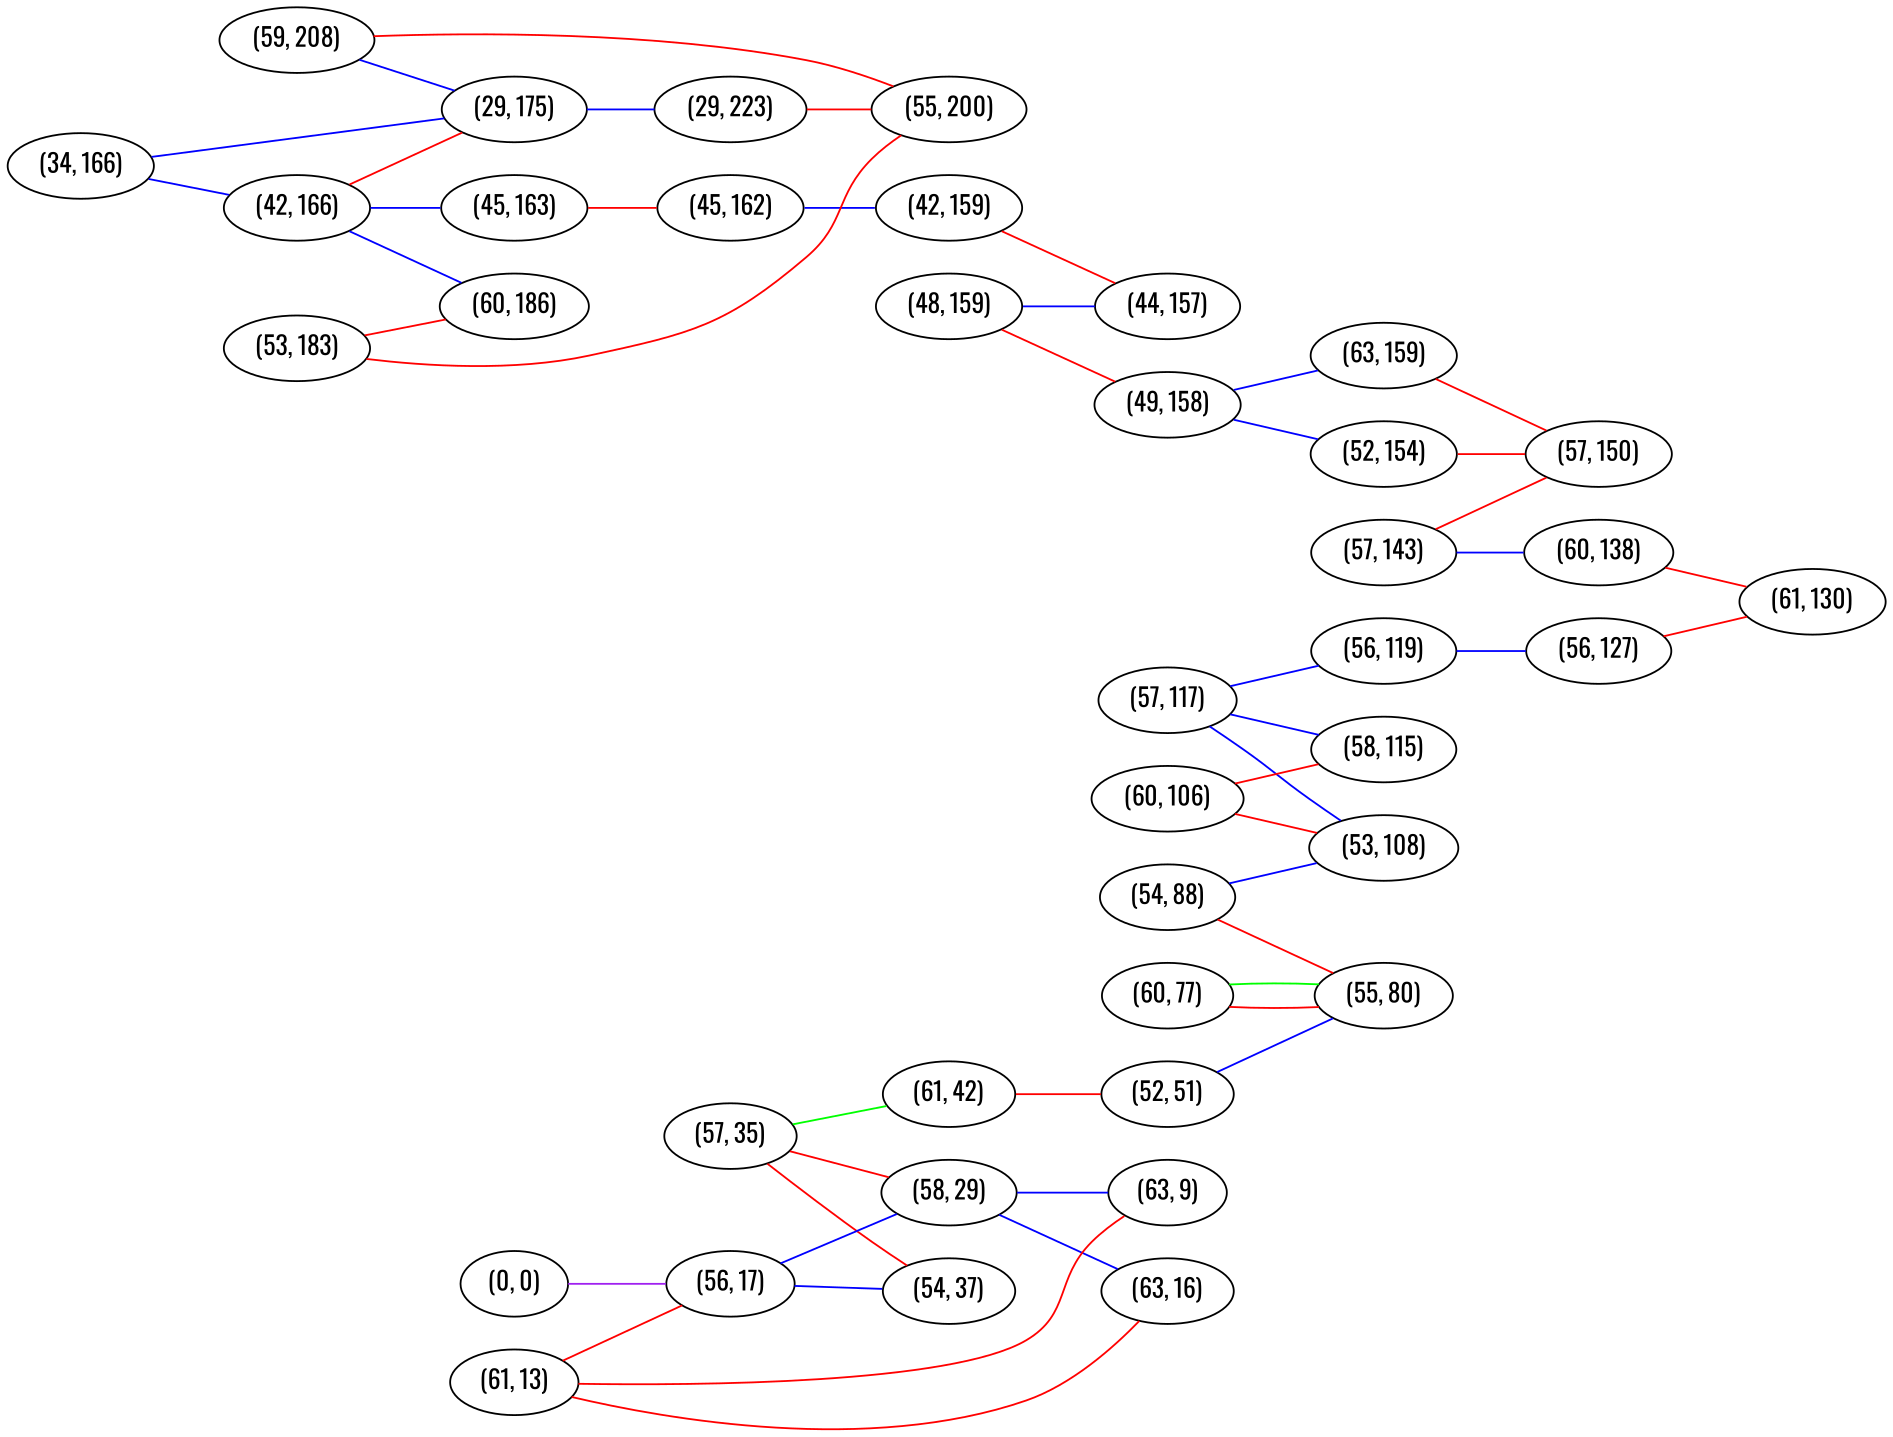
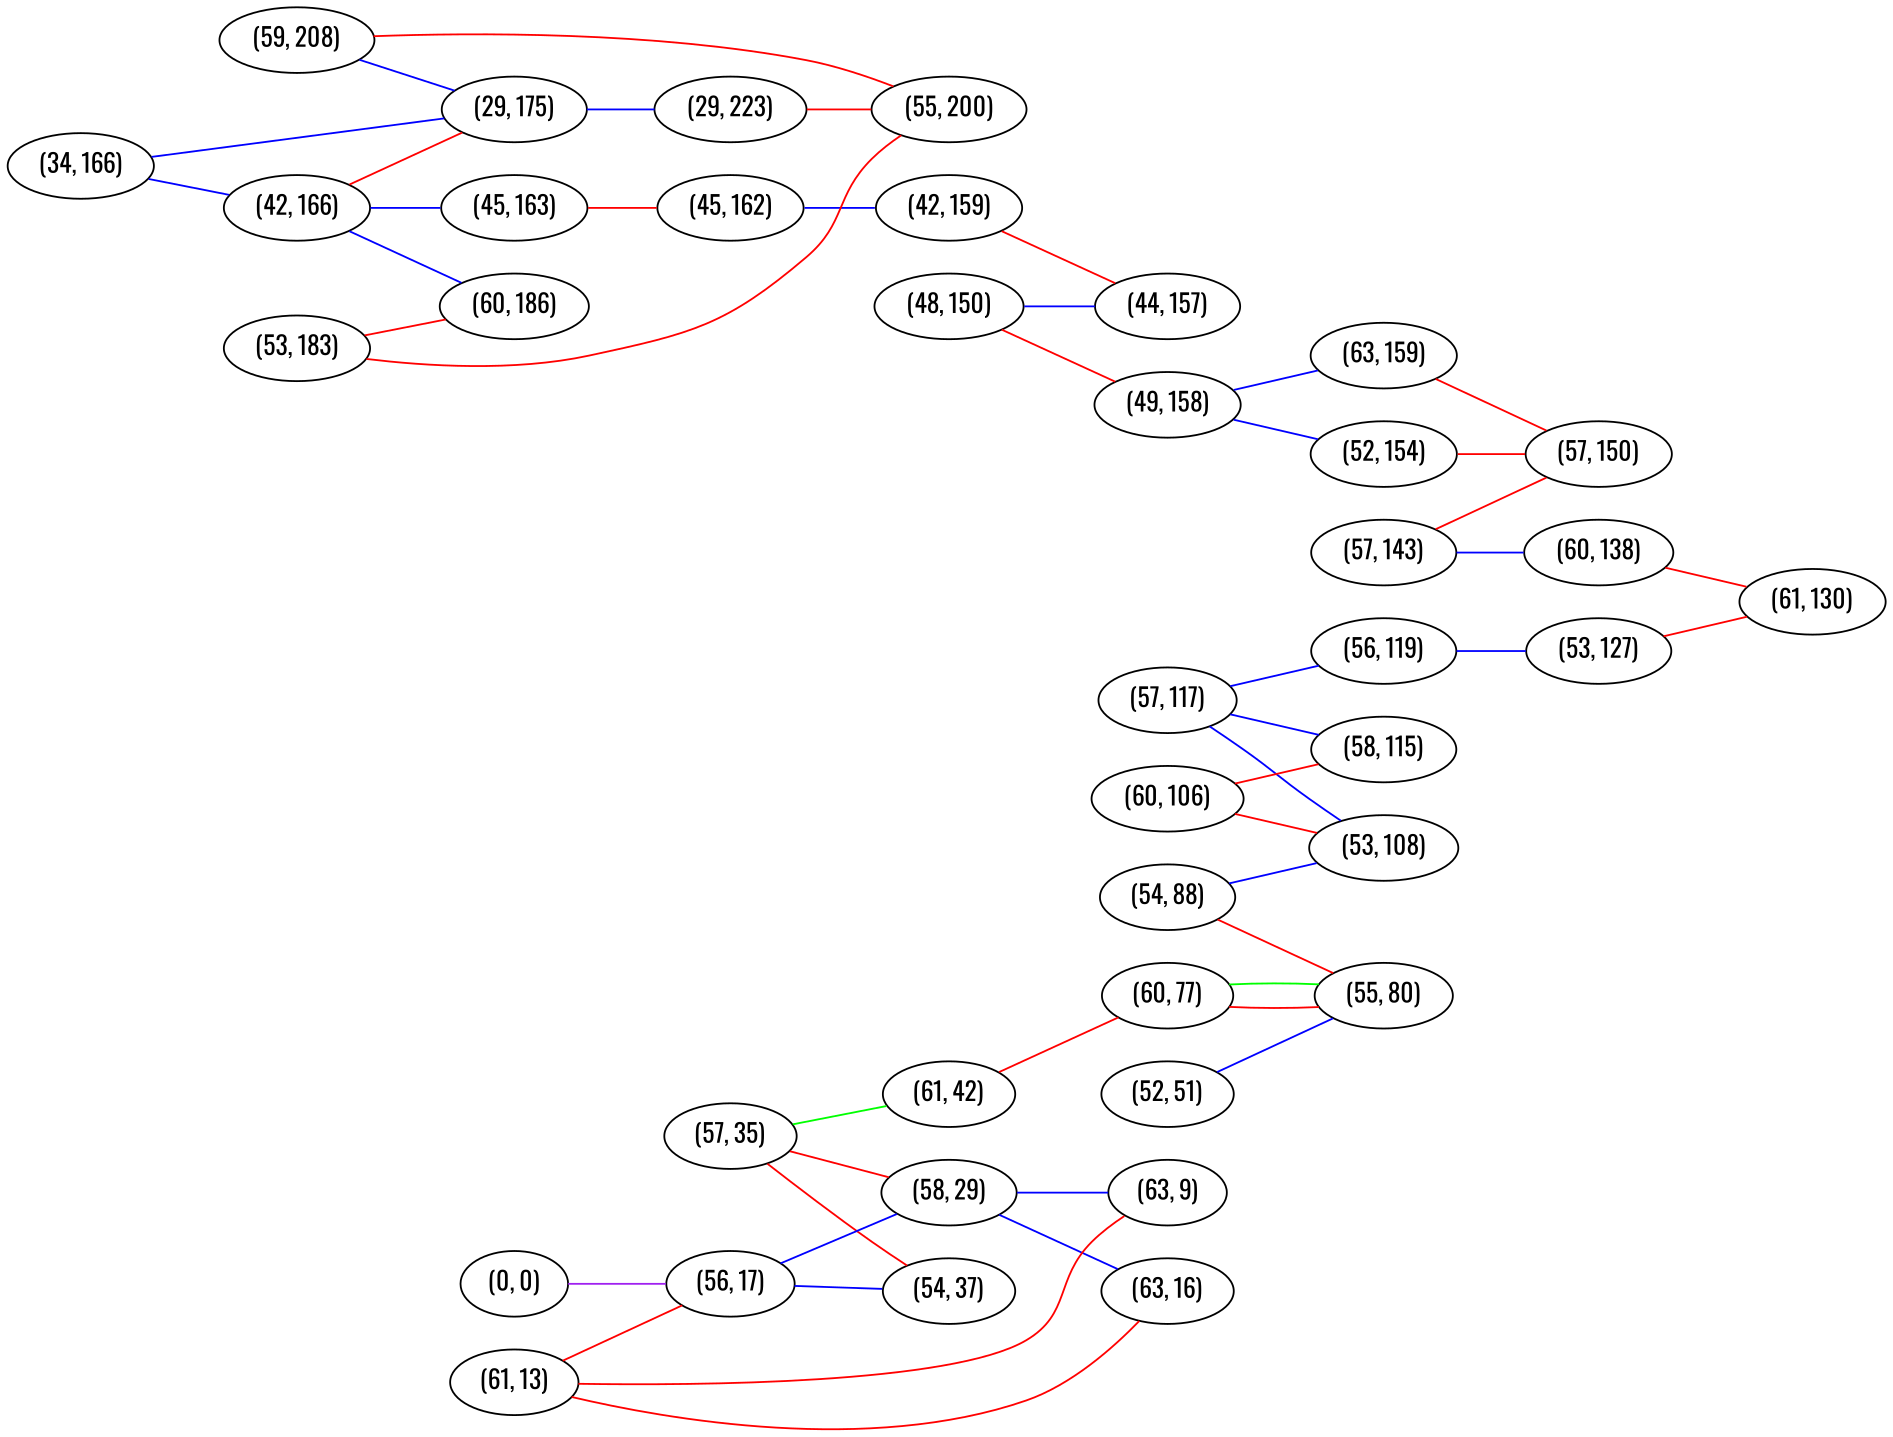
node "(48, 159)": label "(48, 159)" -> "(48, 150)"
node "(56, 127)": label "(56, 127)" -> "(53, 127)"
edge "(61, 42)" -- "(52, 51)": now "(61, 42)" -- "(60, 77)"
